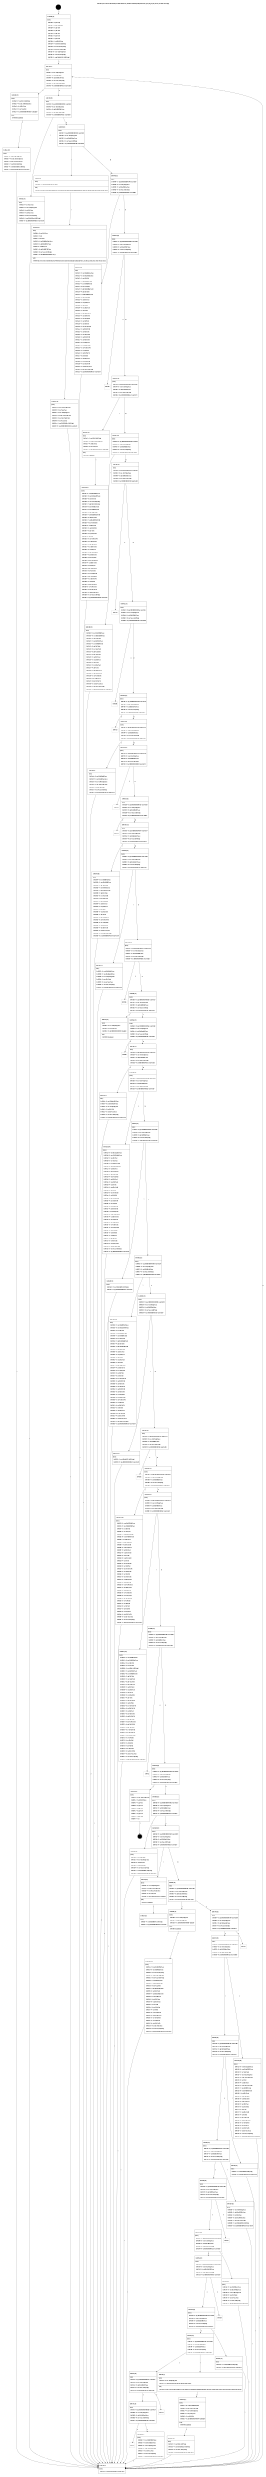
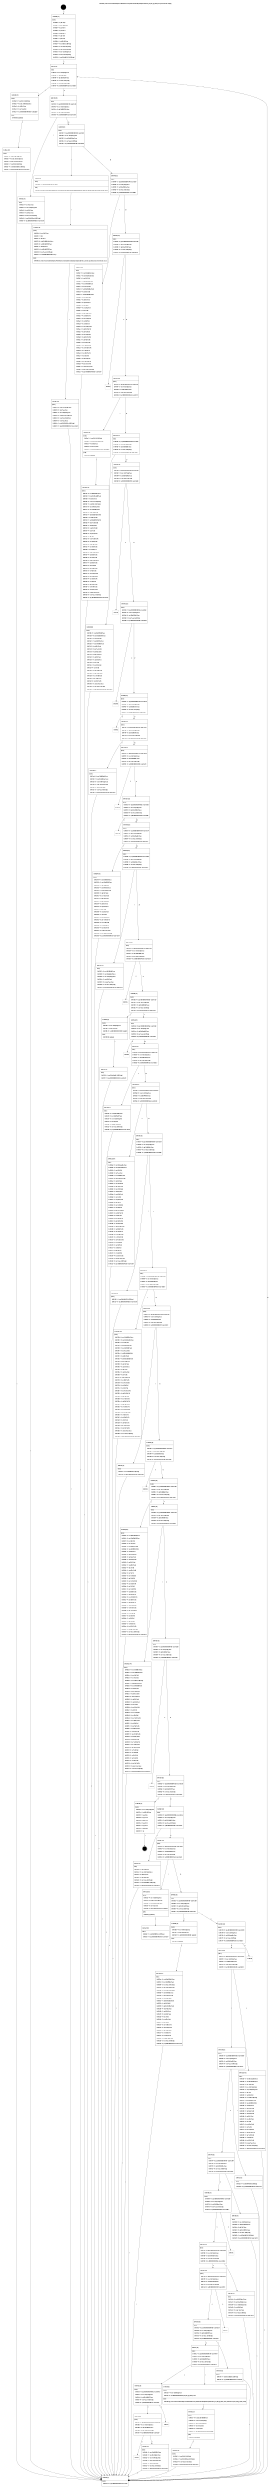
node "0x401f10 [12]": added
